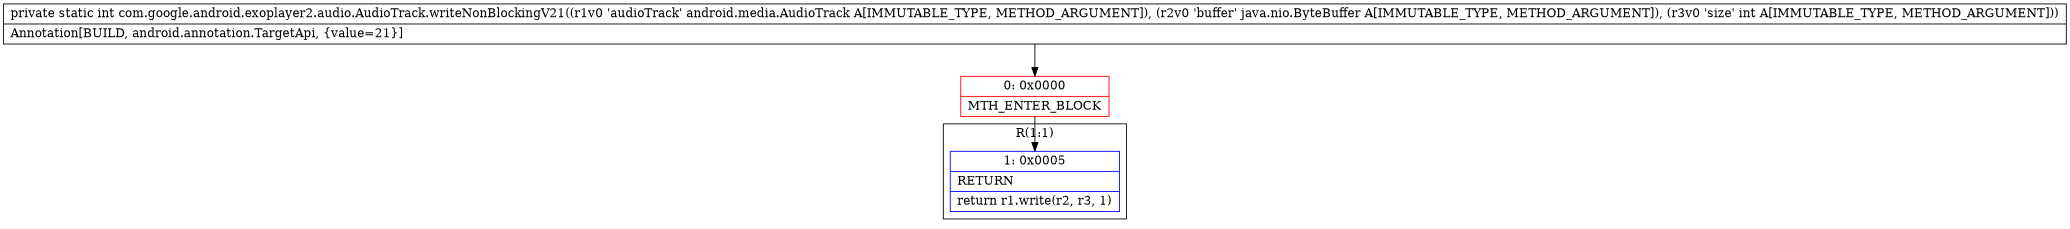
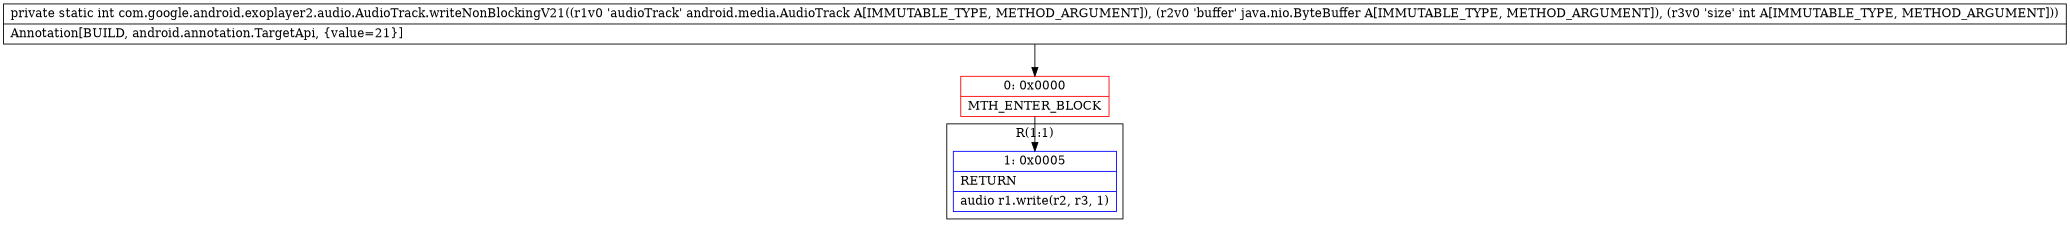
node "1: 0x0005": text "return r1.write(r2, r3, 1)" -> "audio r1.write(r2, r3, 1)"
